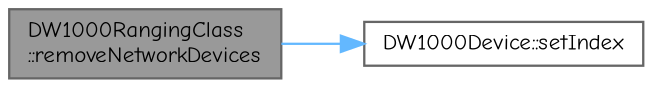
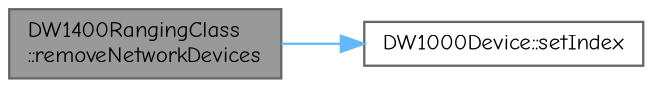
node "DW1000RangingClass ::removeNetworkDevices": label "DW1000RangingClass ::removeNetworkDevices" -> "DW1400RangingClass ::removeNetworkDevices"
